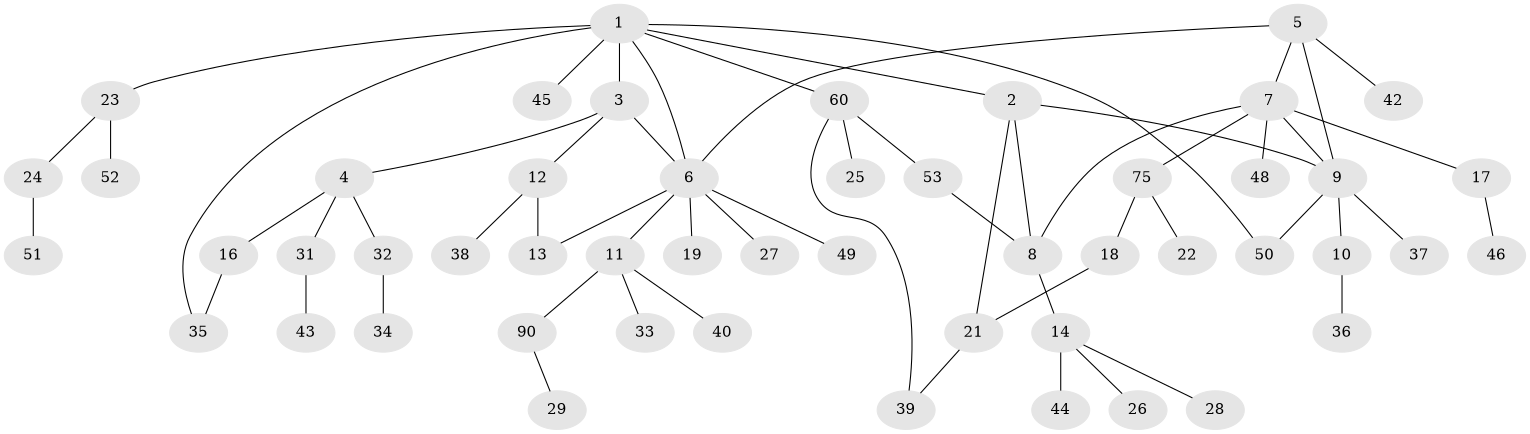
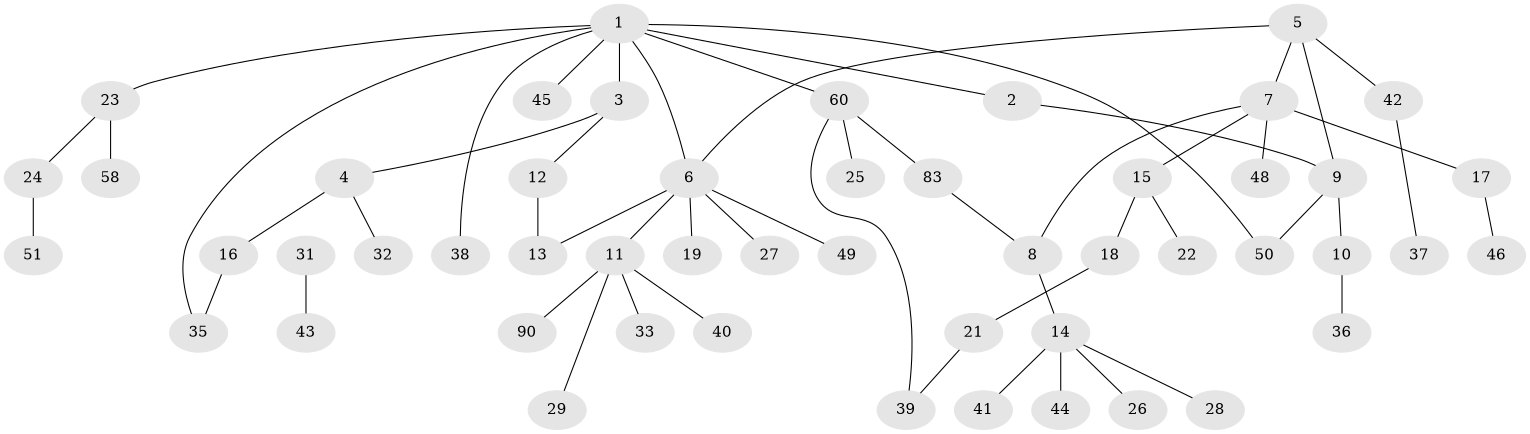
edge "3" -- "6": removed
edge "7" -- "9": removed
node "52": label "52" -> "58"
node "53": label "53" -> "83"
edge "2" -- "8": removed
node "75": label "75" -> "15"
edge "2" -- "21": removed
edge "4" -- "31": removed
edge "12" -- "38": now "1" -- "38"
edge "9" -- "37": now "42" -- "37"
node "34": removed
edge "90" -- "29": now "11" -- "29"
node "41": added
